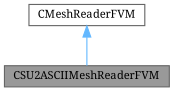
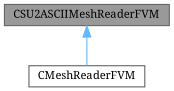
edge "CSU2ASCIIMeshReaderFVM" -> "CMeshReaderFVM": reversed
